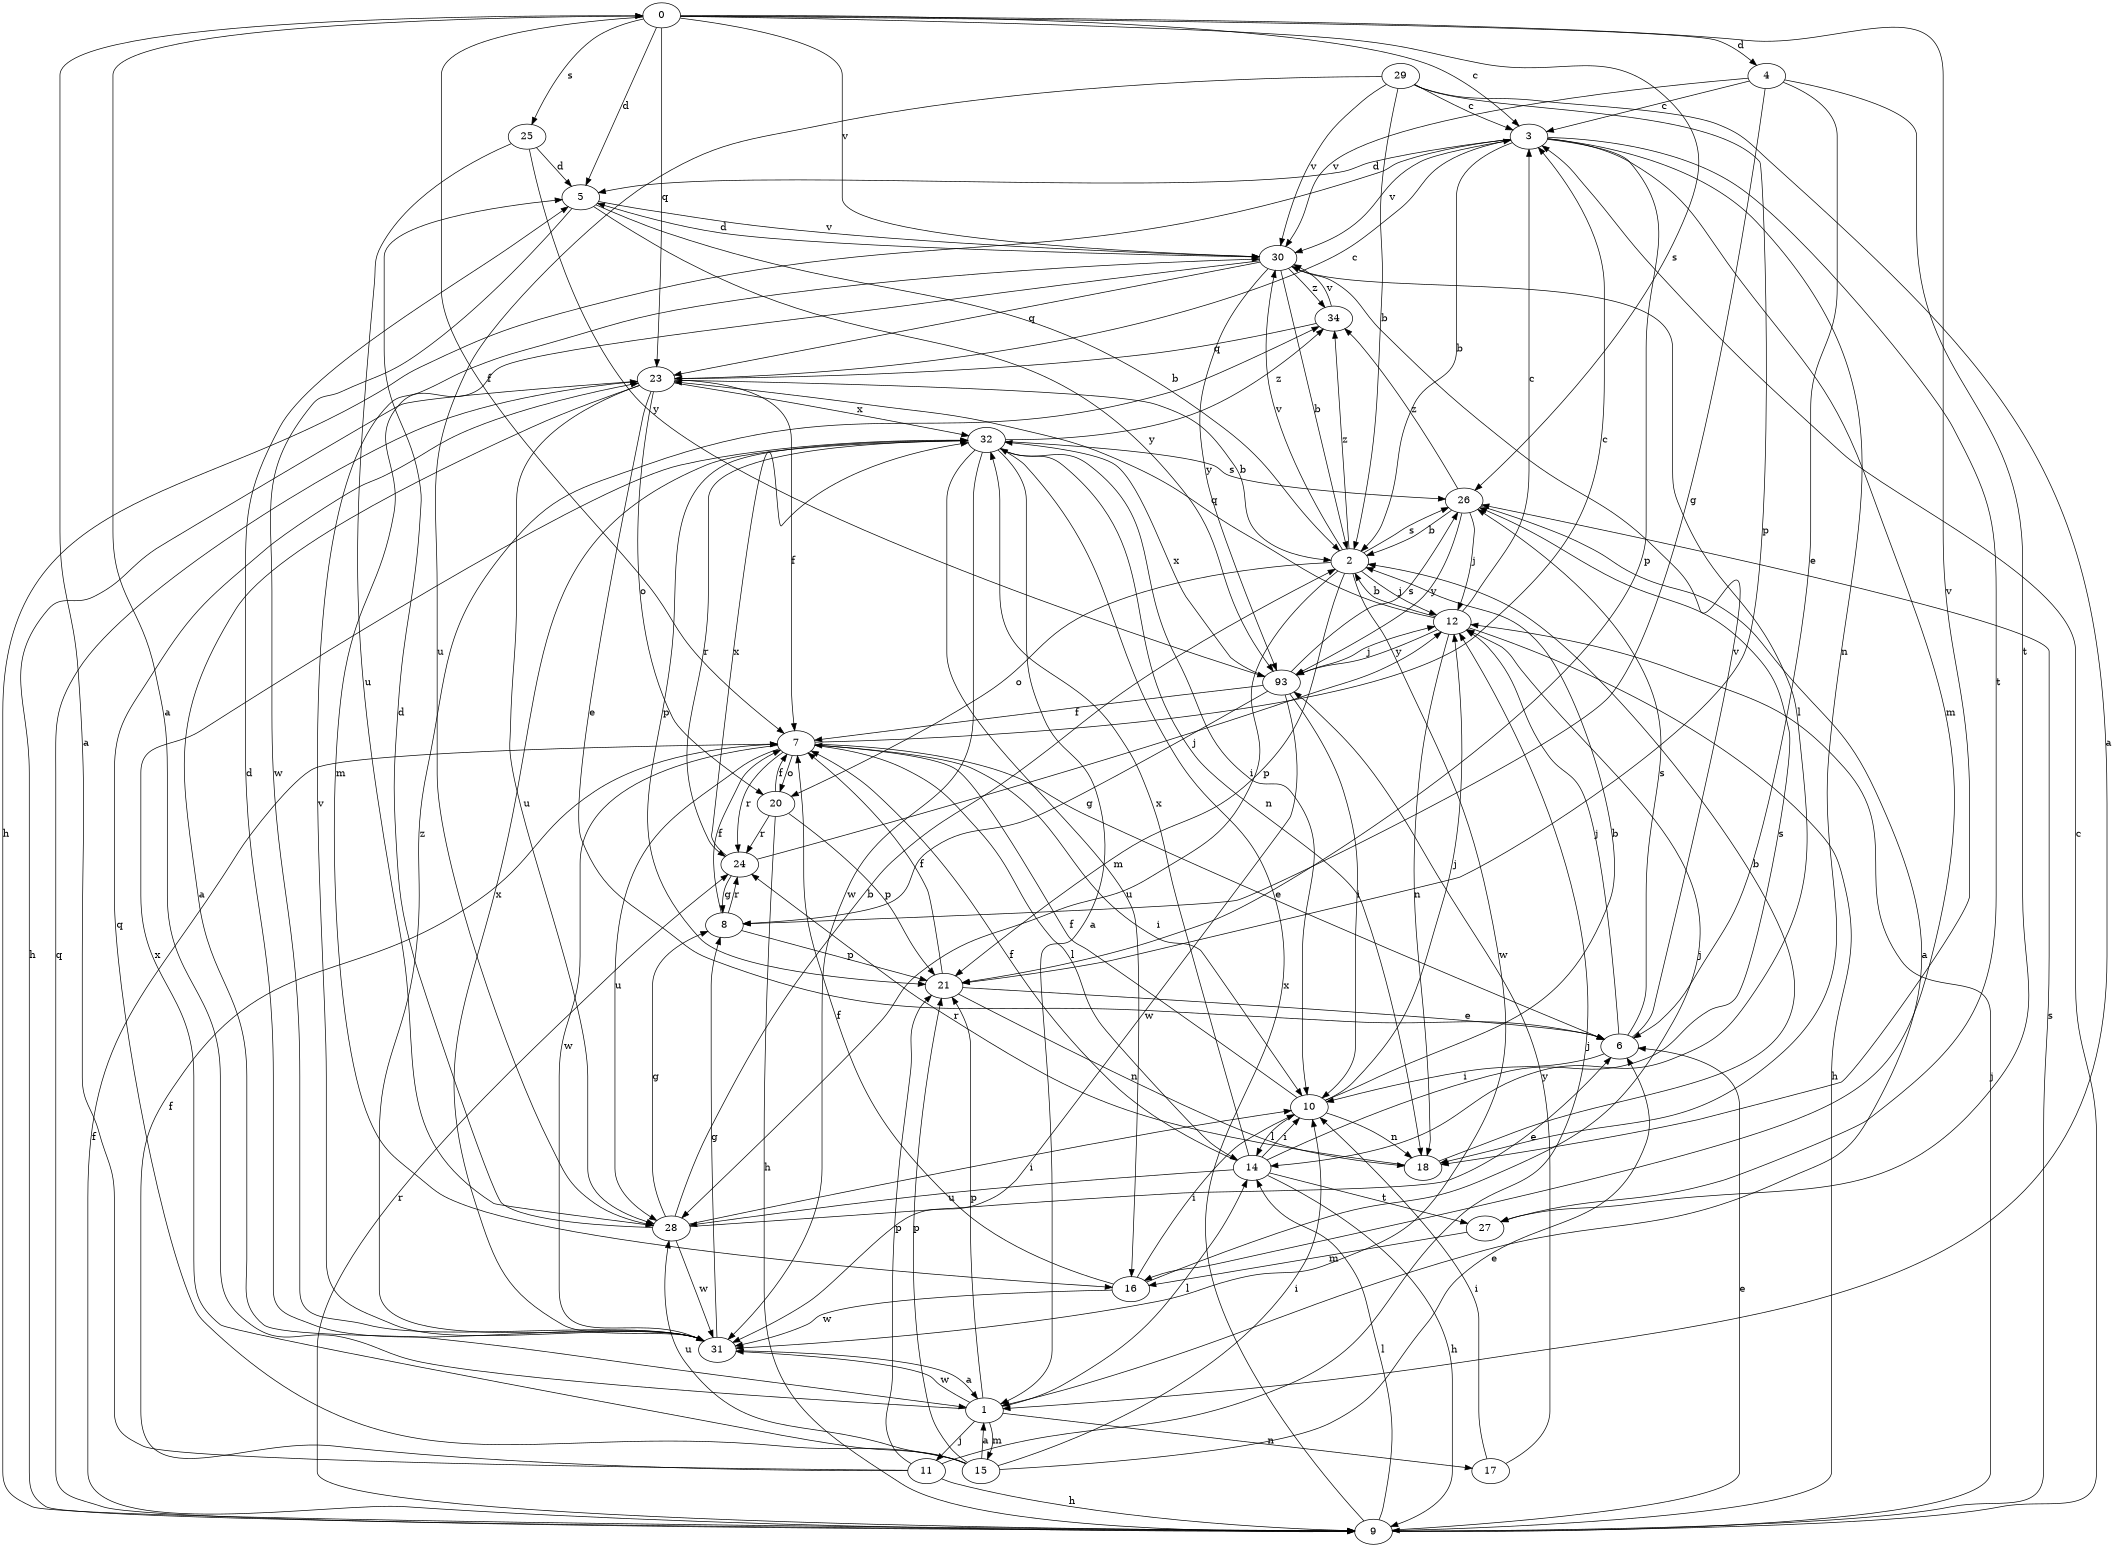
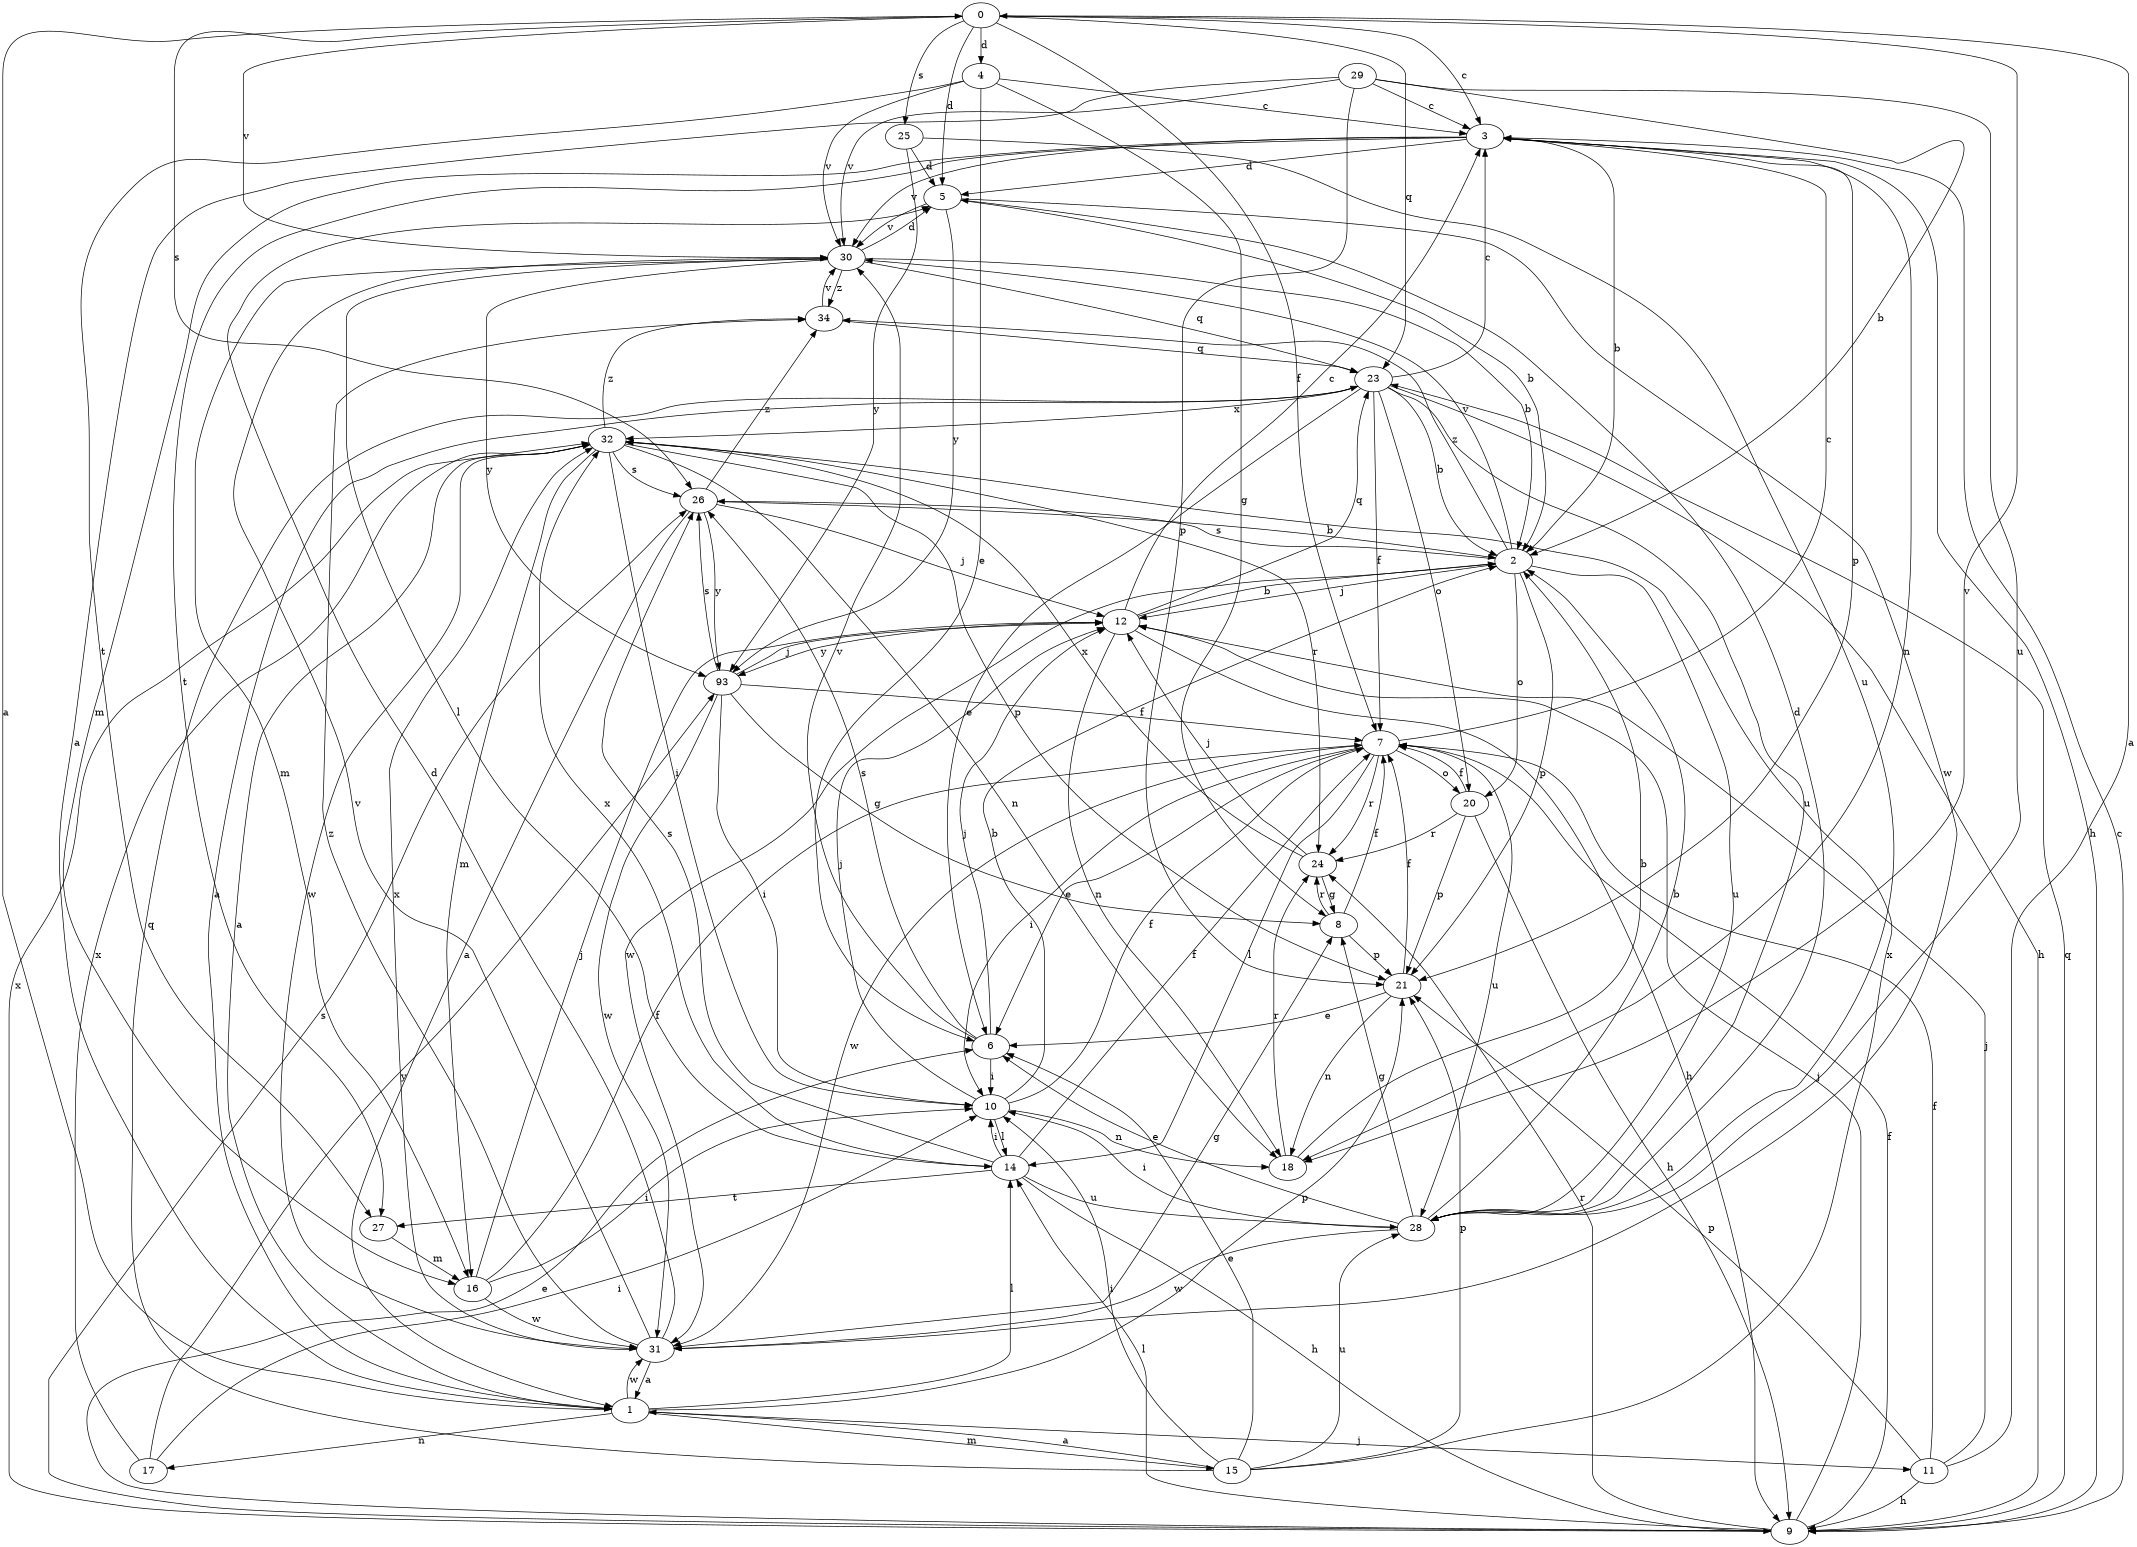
edge "93" -> "32": now "17" -> "32"
